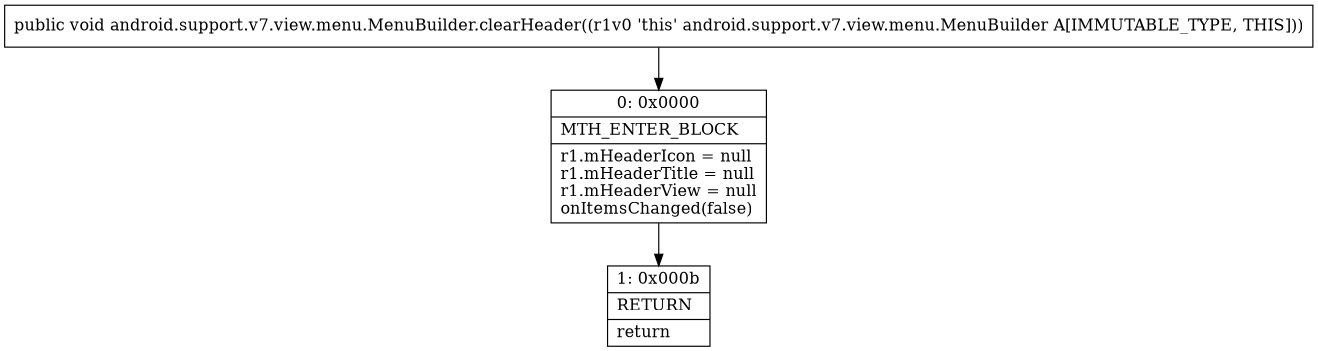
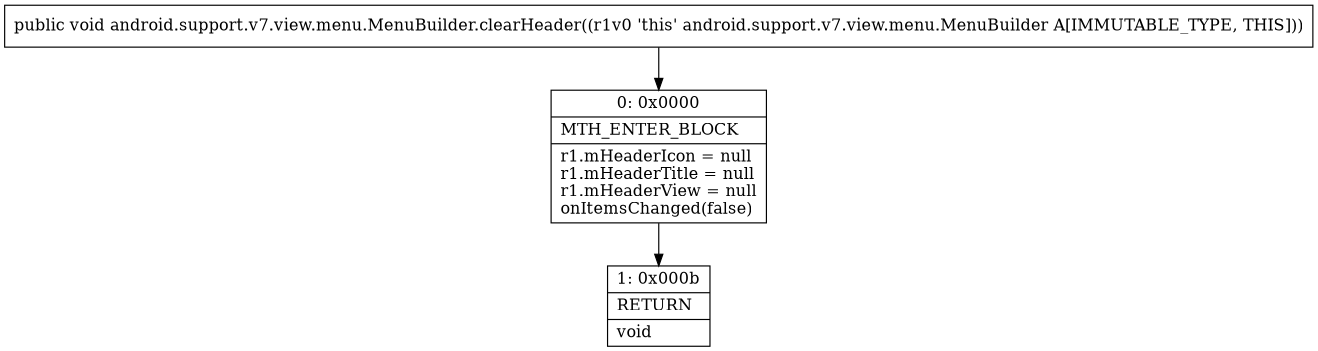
node "1: 0x000b": text "return" -> "void"
